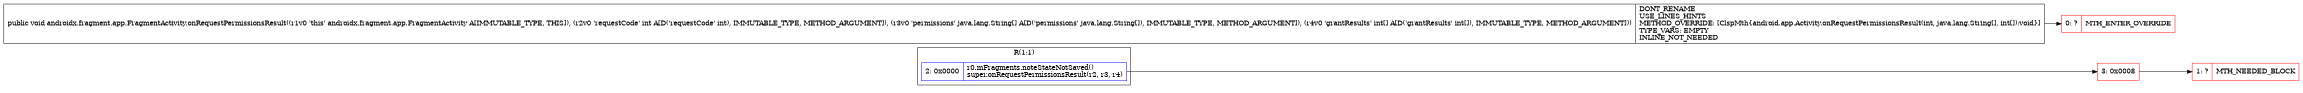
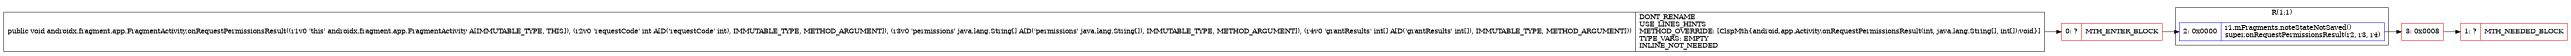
node "0: ?": text "MTH_ENTER_OVERRIDE" -> "MTH_ENTER_BLOCK"
edge "0: ?" -> "2: 0x0000": added
node "2: 0x0000": text "r0.mFragments.noteStateNotSaved()" -> "r1.mFragments.noteStateNotSaved()"
